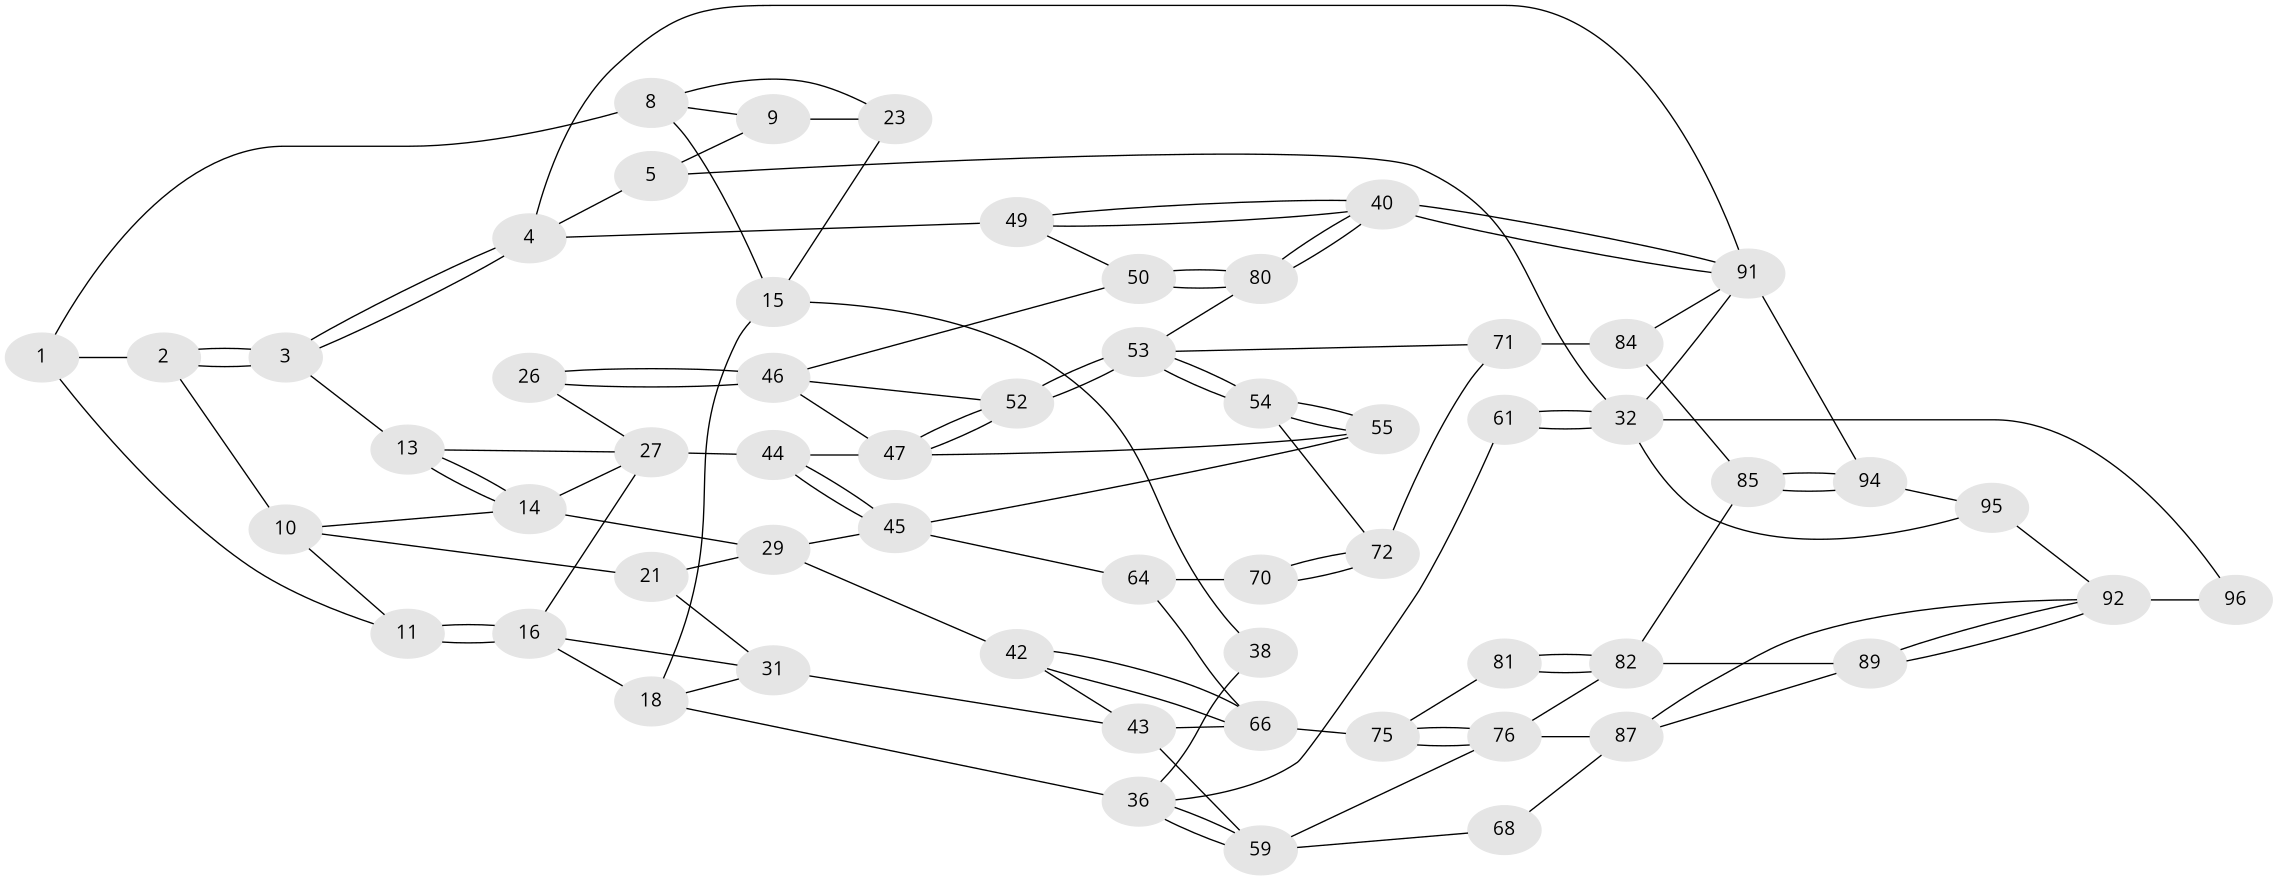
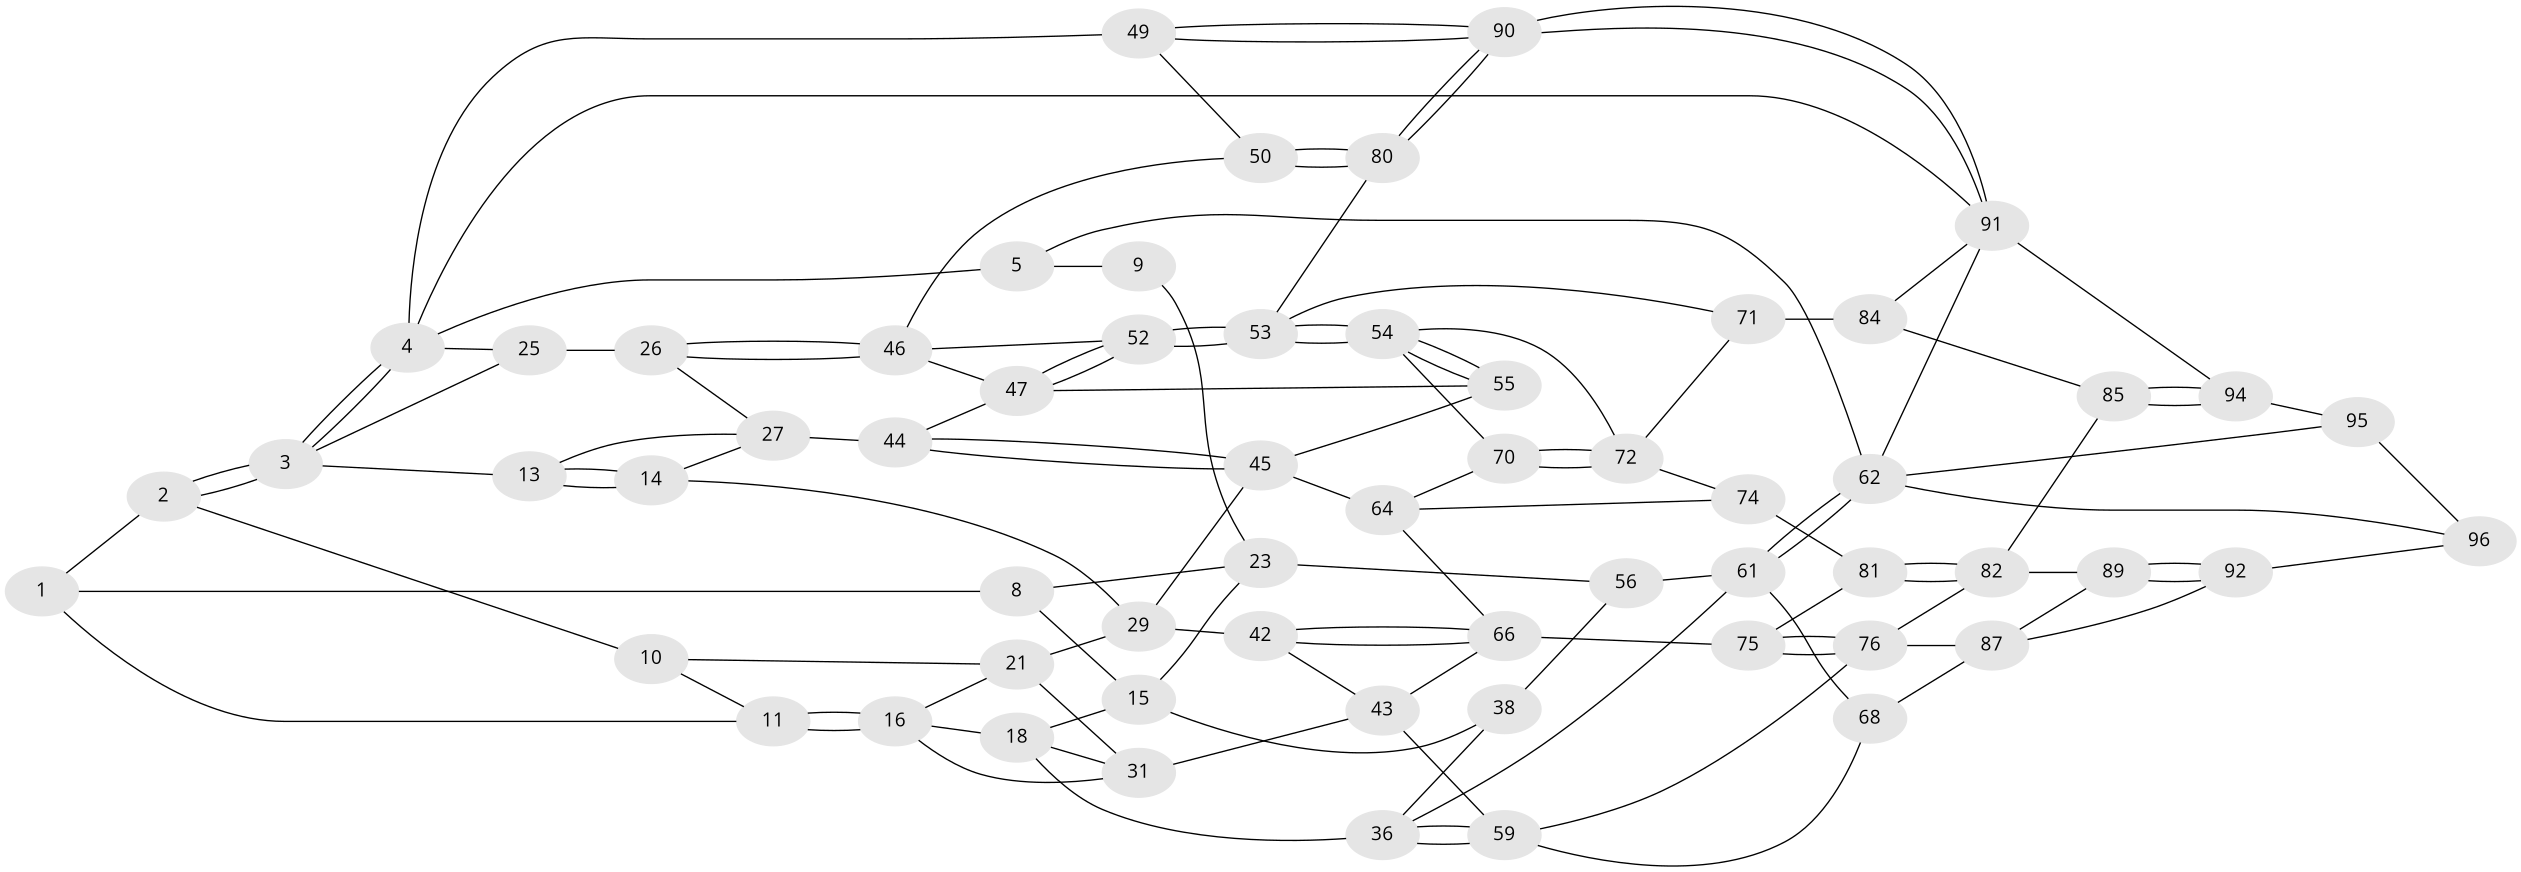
edge "8" -- "9": removed
node "40": label "40" -> "90"
node "25": added
edge "54" -- "70": added
node "32": label "32" -> "62"
node "74": added
edge "14" -- "10": removed
edge "27" -- "16": now "21" -- "16"
edge "95" -- "92": now "95" -- "96"
node "56": added
edge "61" -- "68": added
